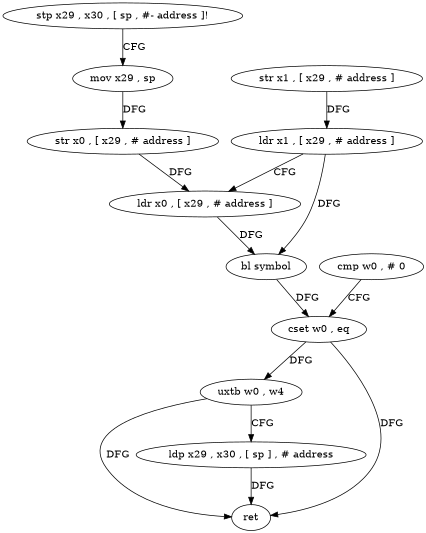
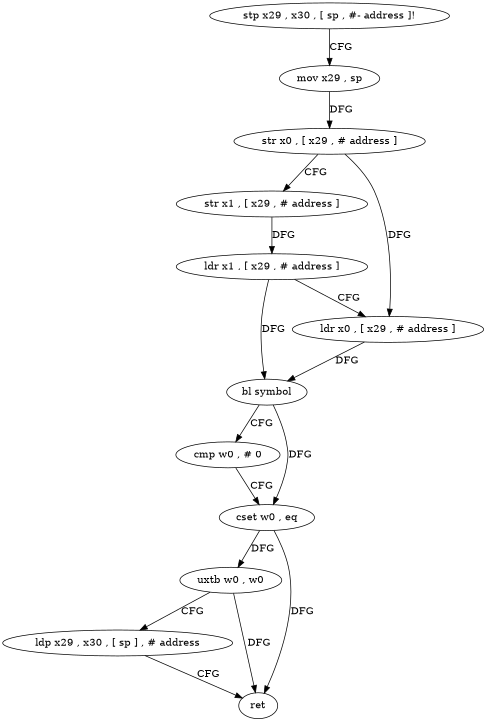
edge "str x0 , [ x29 , # address ]" -> "str x1 , [ x29 , # address ]": added, label "CFG"
node "uxtb w0 , w4": label "uxtb w0 , w4" -> "uxtb w0 , w0"
edge "bl symbol" -> "cmp w0 , # 0": added, label "CFG"
edge "ldp x29 , x30 , [ sp ] , # address" -> "ret": label "DFG" -> "CFG"
